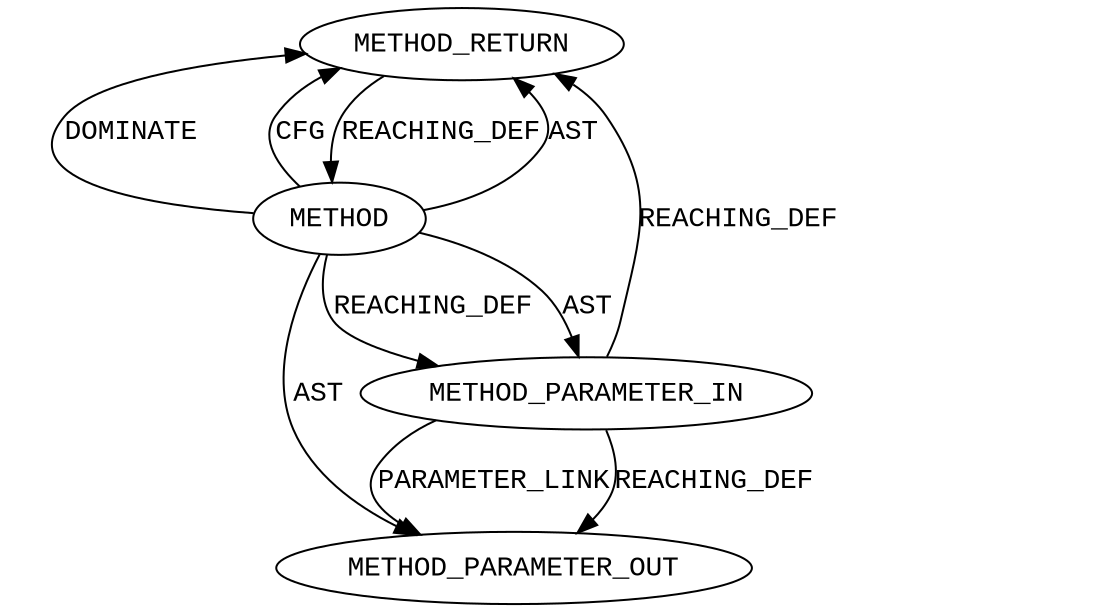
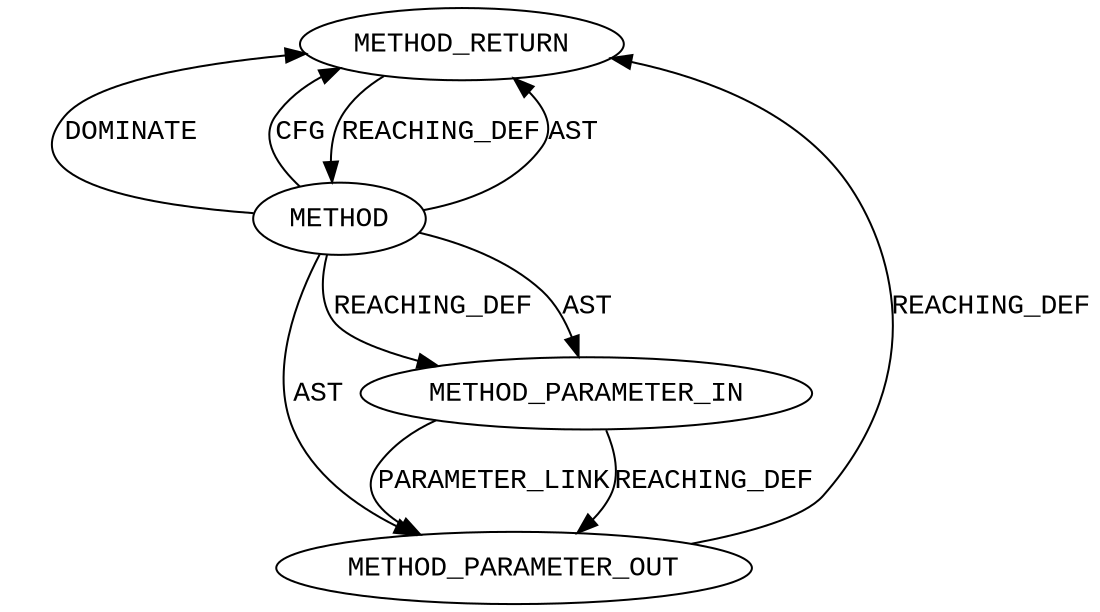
edge "METHOD_PARAMETER_IN" -> "METHOD_RETURN": now "METHOD_PARAMETER_OUT" -> "METHOD_RETURN"
